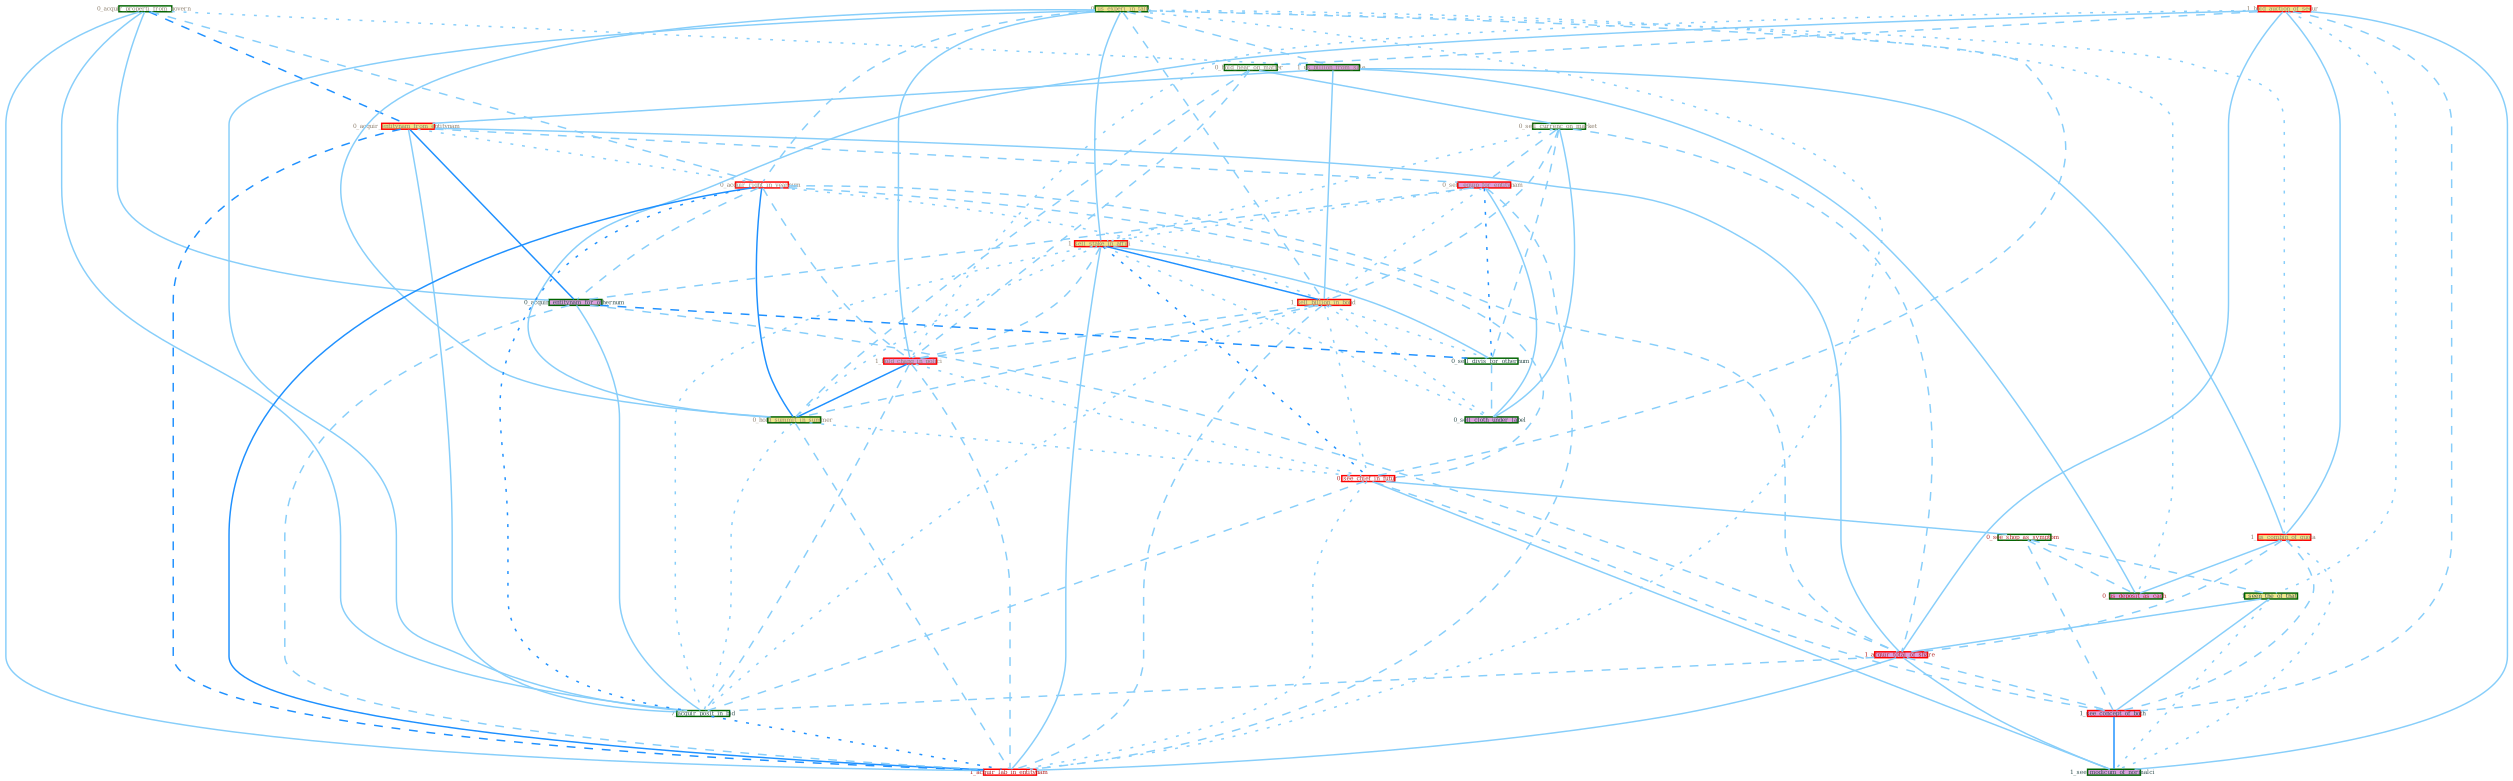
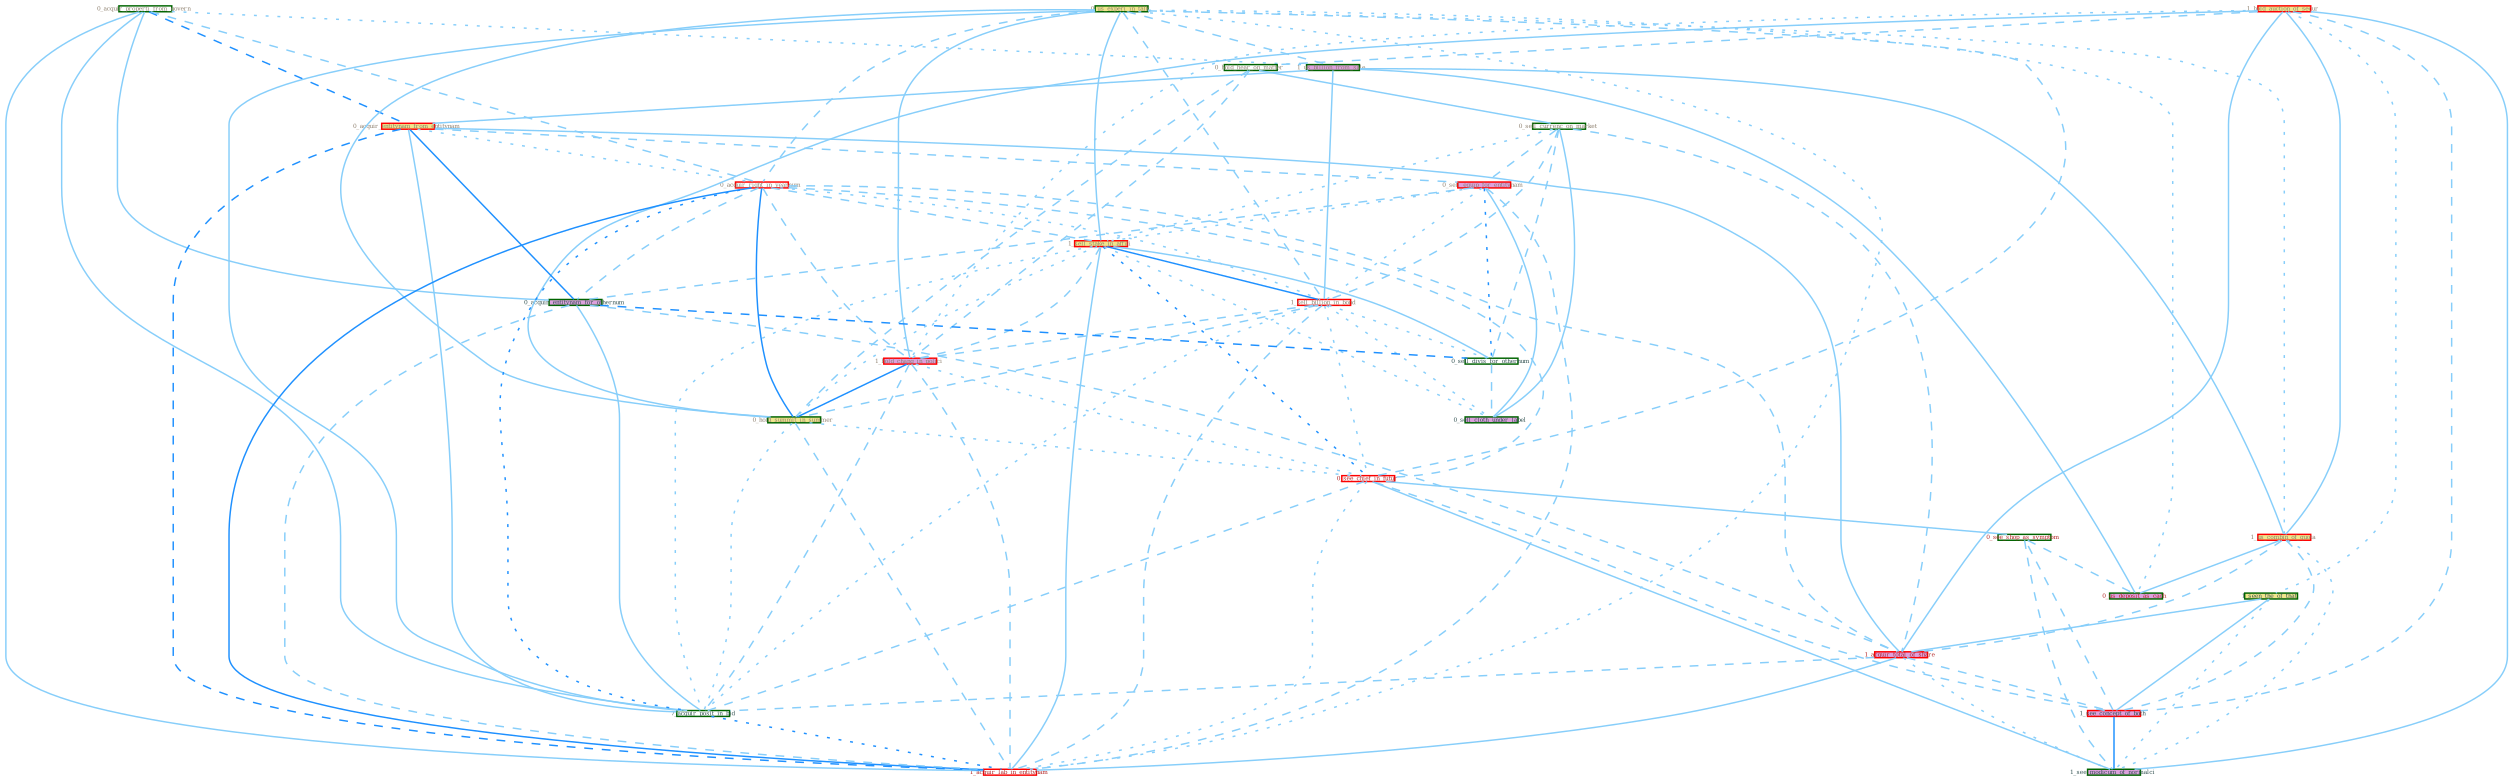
edge "0_acquir_right_in_yearnum" -- "1_sell_stake_in_affili": added
node "1_sell_billion_in_bond": fillcolor khaki -> white
edge "0_see_shop_as_symptom" -- "1_seen_the_of_that": now "0_see_shop_as_symptom" -- "1_see_modicum_of_normalci"
edge "1_acquir_total_of_share" -- "1_see_modicum_of_normalci": style solid -> dotted
